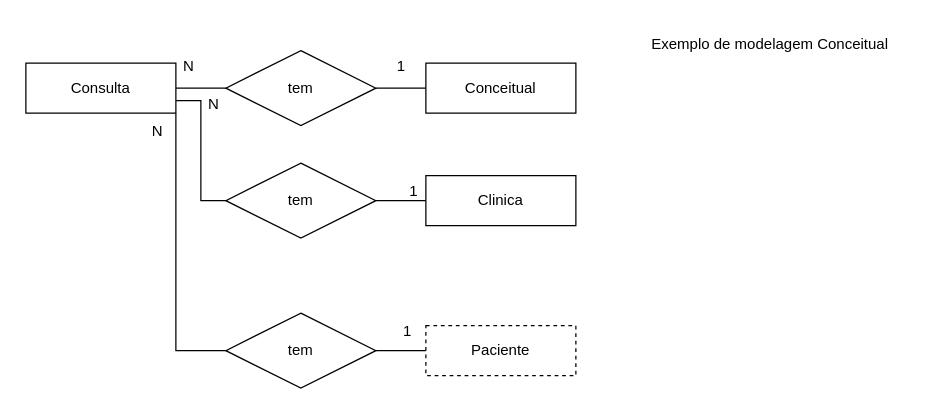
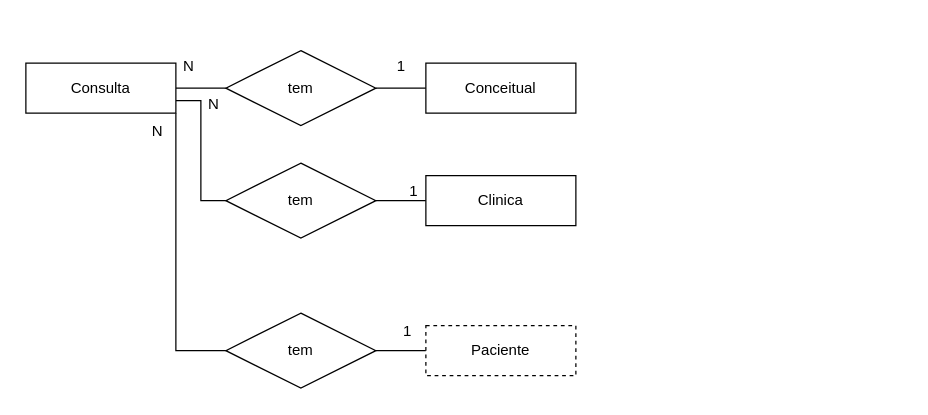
node "Exemplo de modelagem Conceitual": removed
